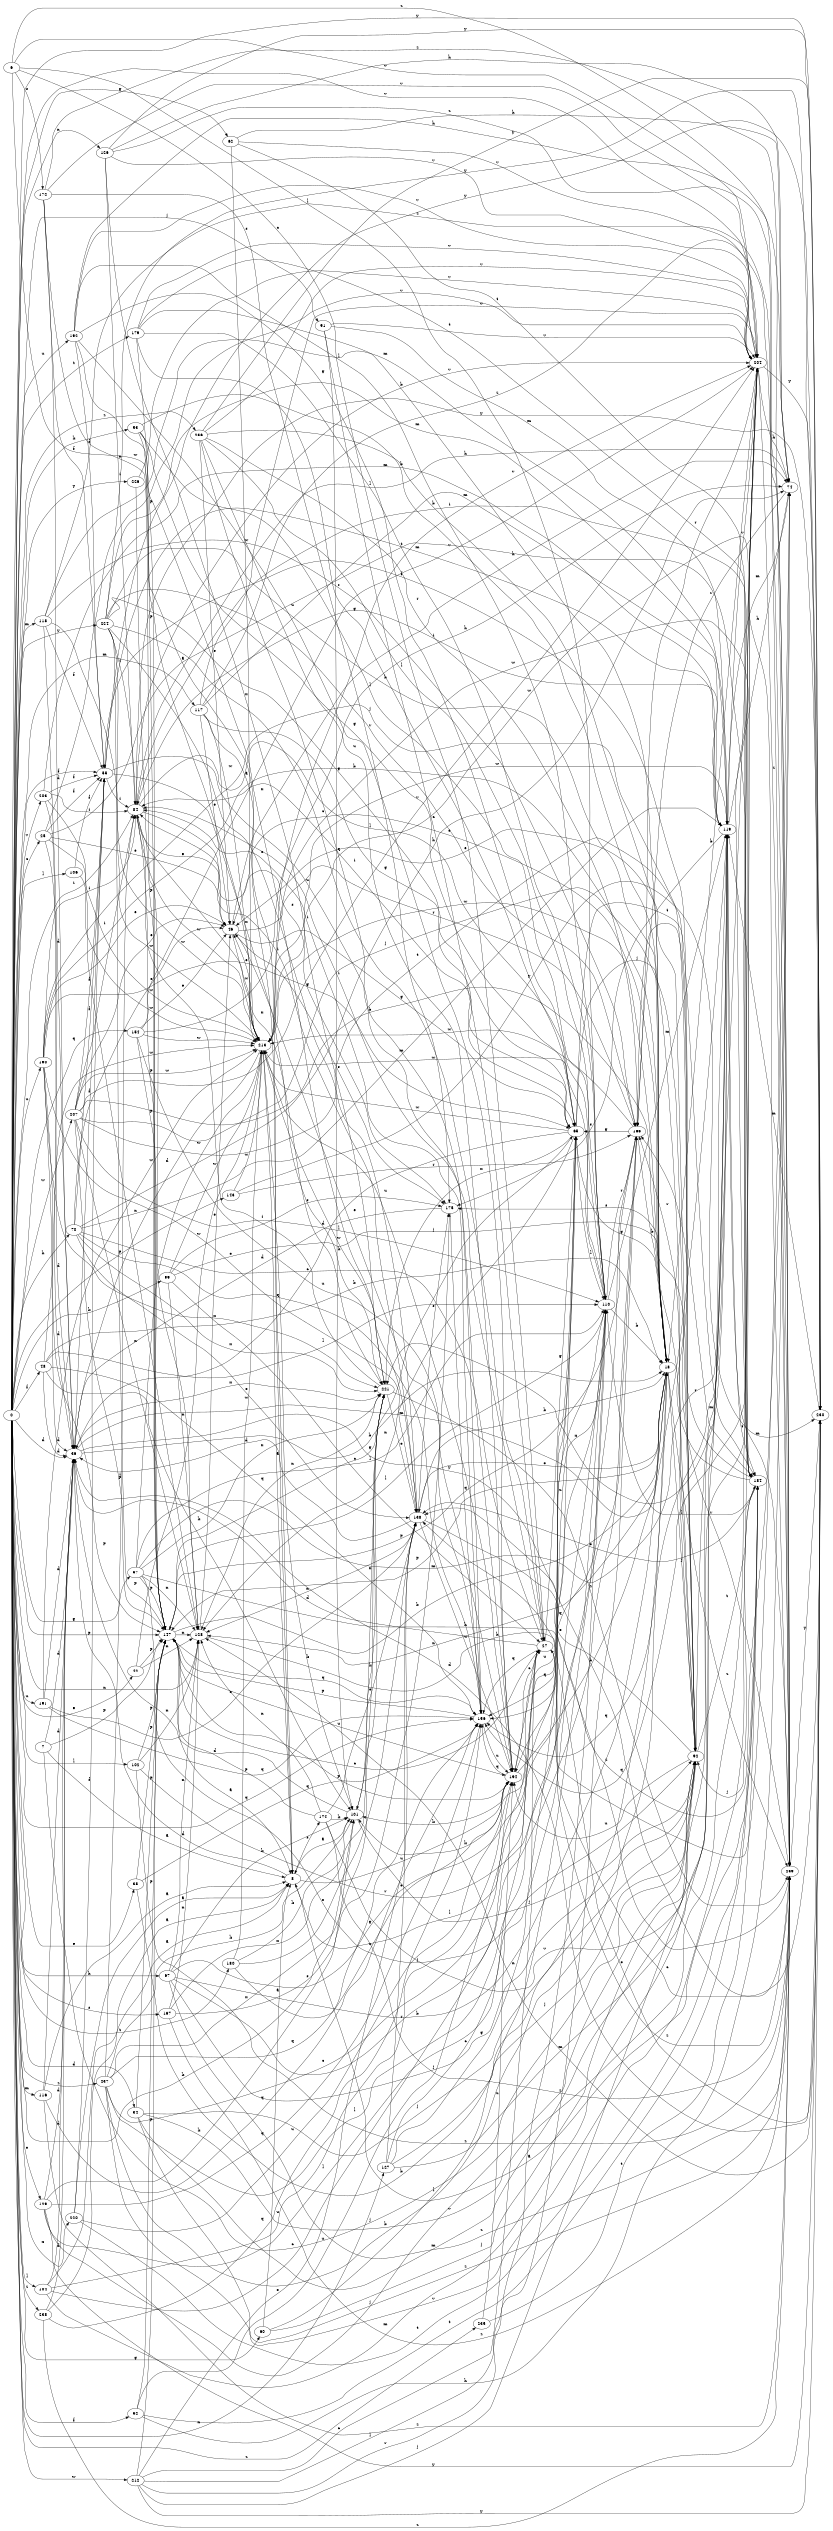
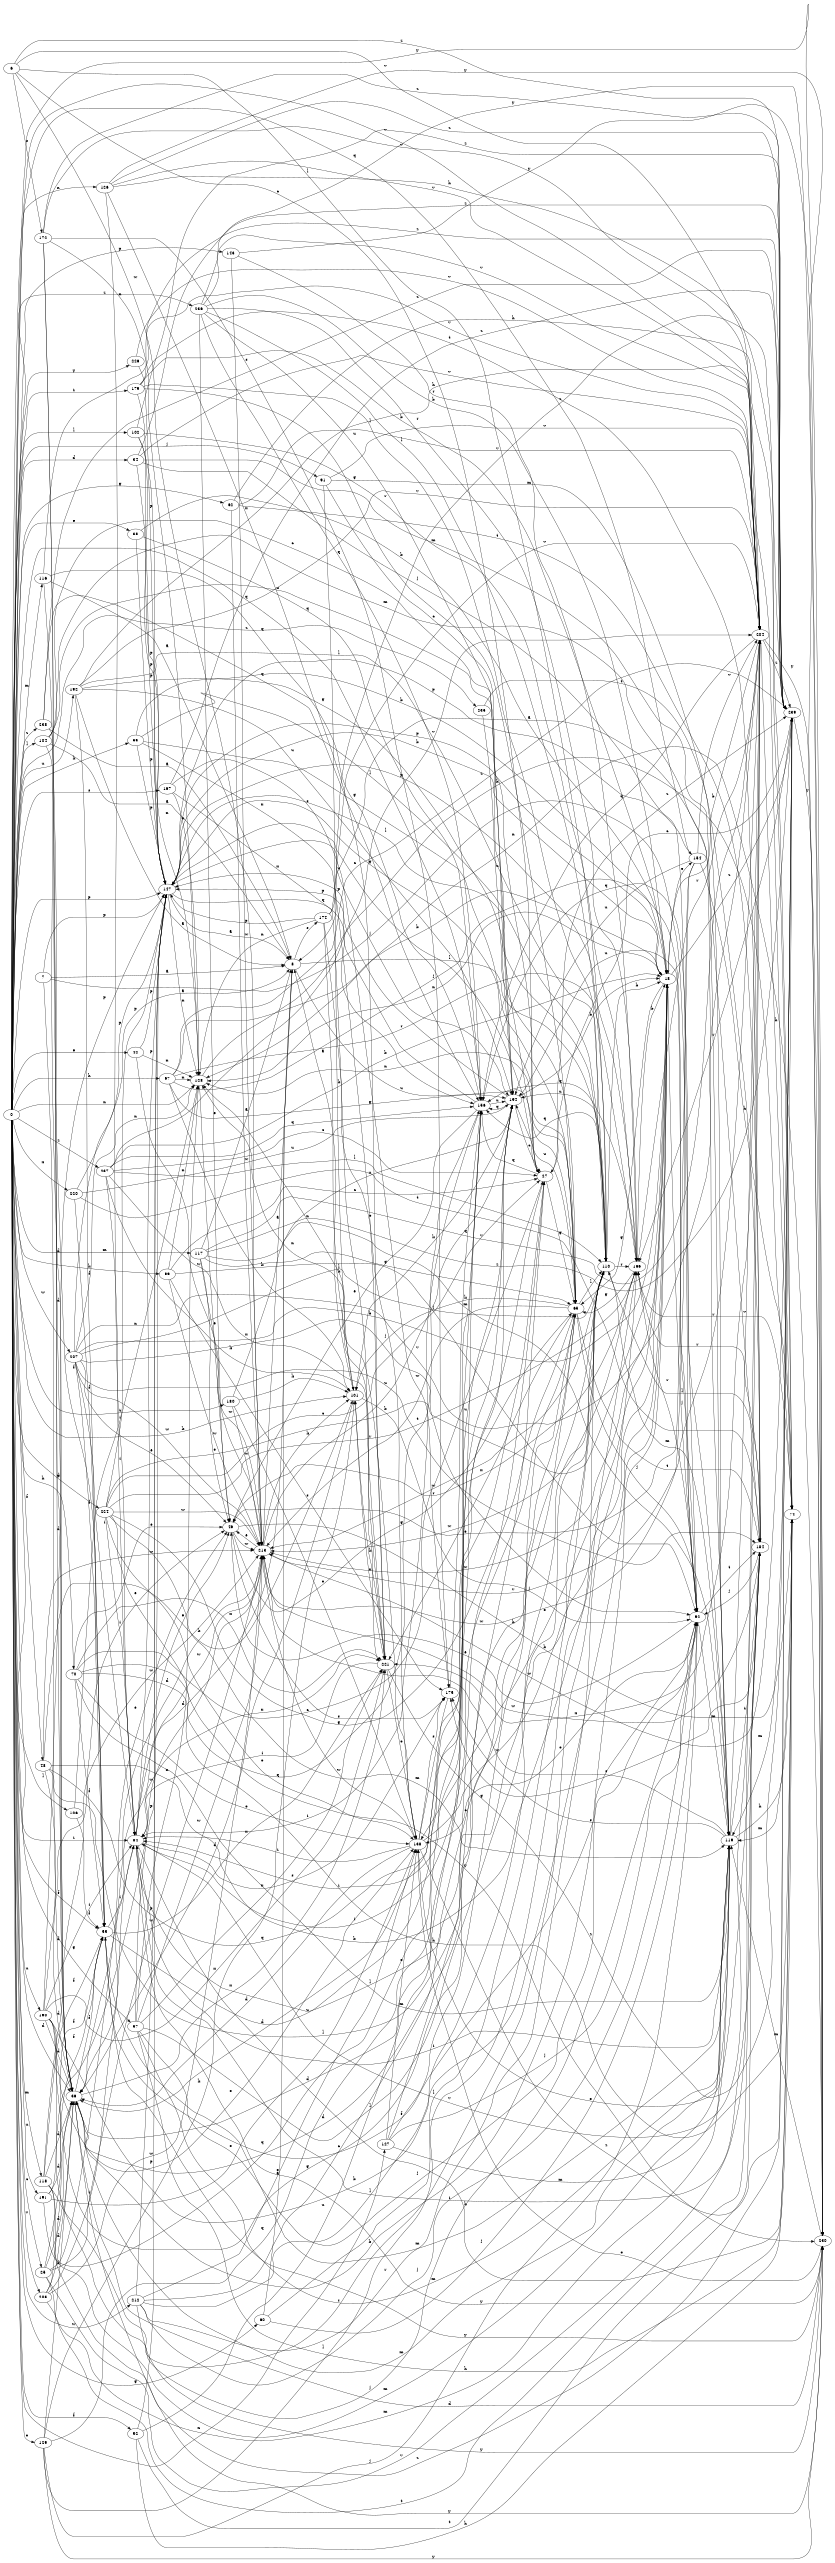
edge "18" -> "46": now "18" -> "154"
